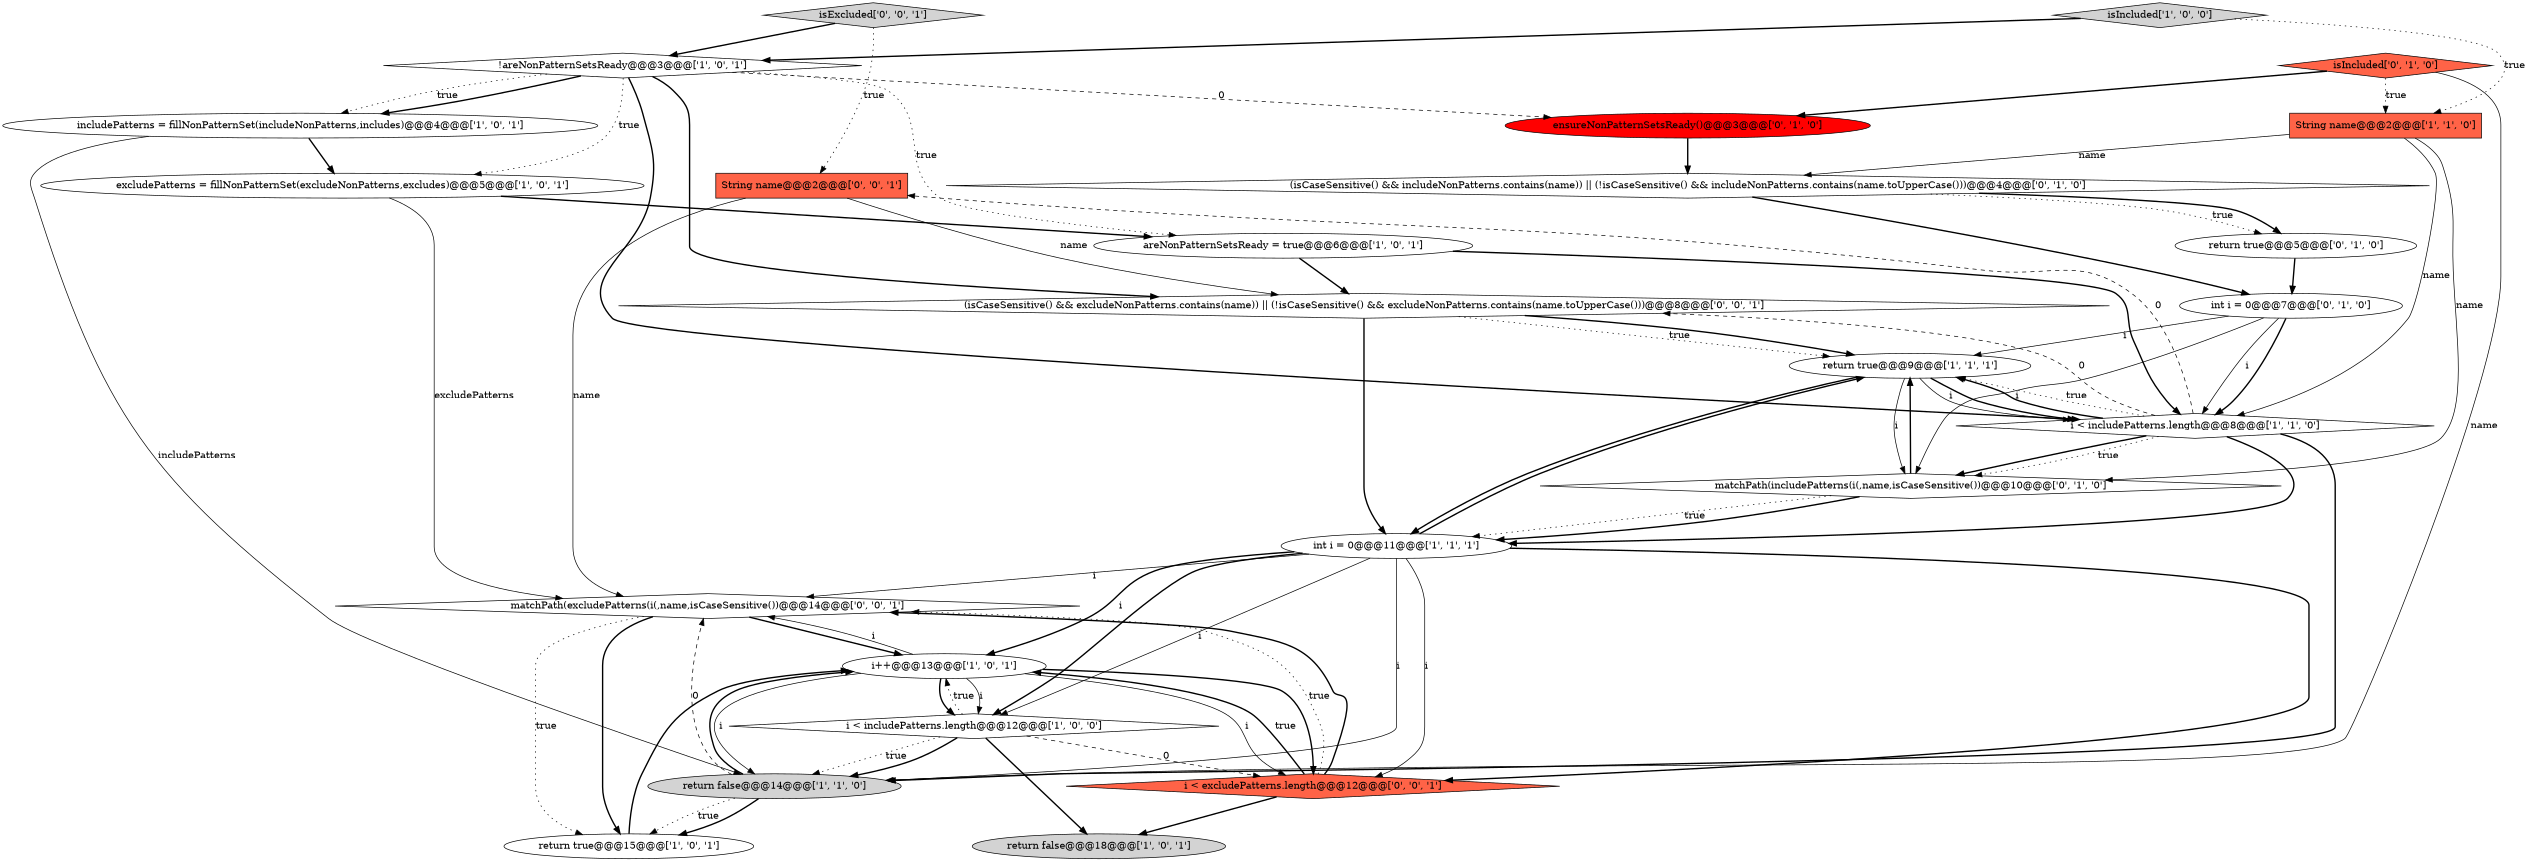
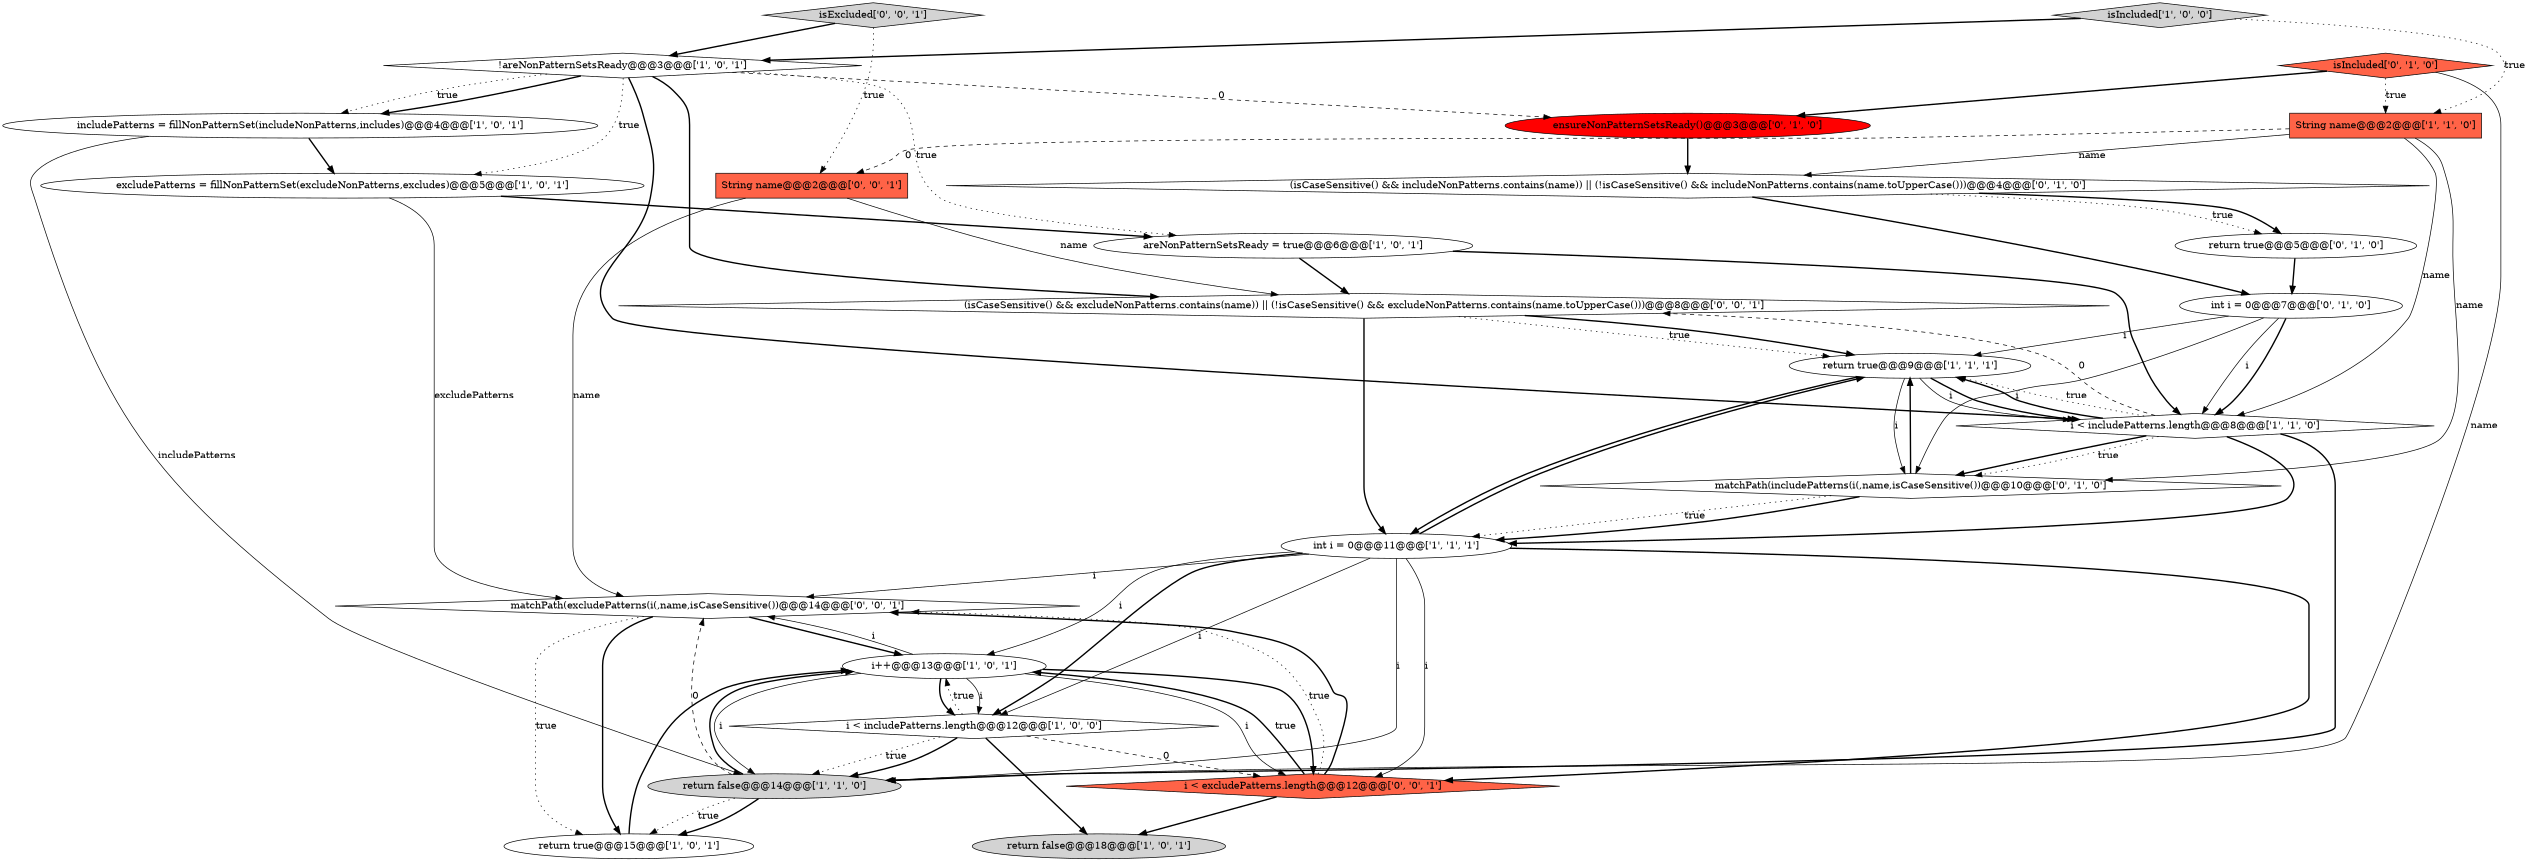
edge "i < includePatterns.length@@@8@@@['1', '1', '0']" -> "String name@@@2@@@['0', '0', '1']": now "String name@@@2@@@['1', '1', '0']" -> "String name@@@2@@@['0', '0', '1']"
edge "int i = 0@@@11@@@['1', '1', '1']" -> "i++@@@13@@@['1', '0', '1']": style bold -> solid
